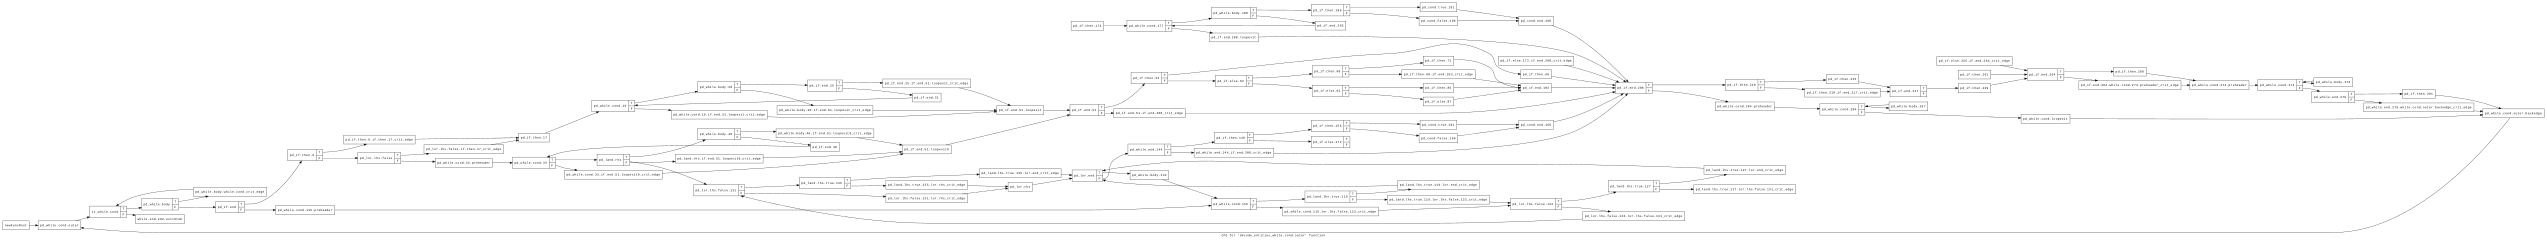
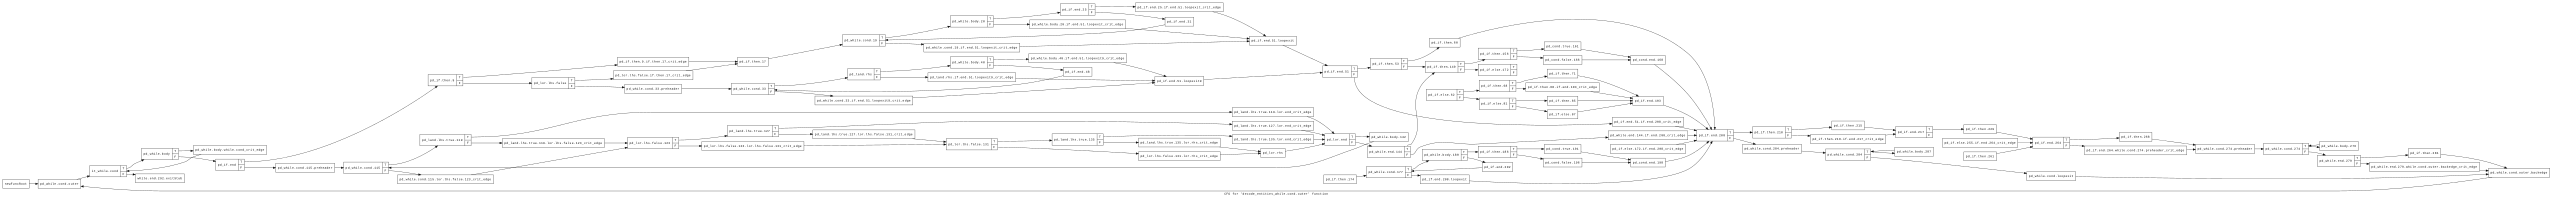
edge "pd_if.then.53" -> "pd_if.else.62": now "pd_if.then.53" -> "pd_if.then.149"
edge "pd_land.rhs" -> "pd_lor.lhs.false.131": now "pd_land.lhs.true.127.lor.lhs.false.131_crit_edge" -> "pd_lor.lhs.false.131"
